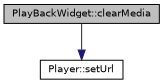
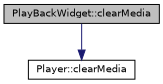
node "Player::setUrl": label "Player::setUrl" -> "Player::clearMedia"
